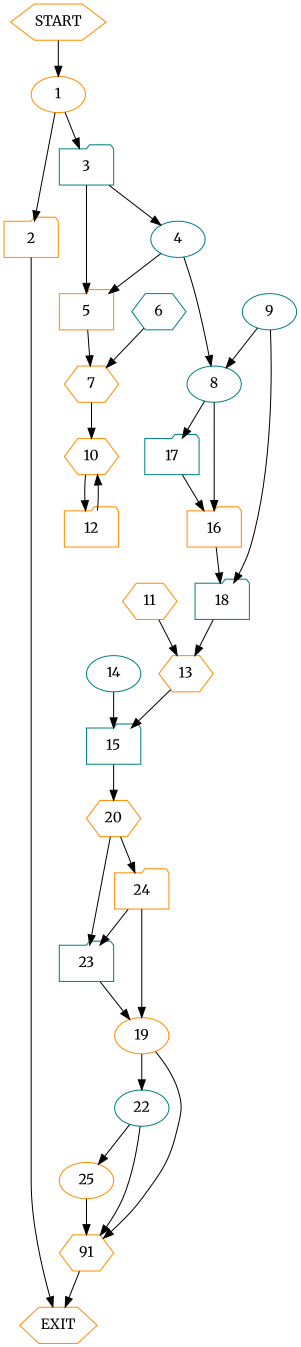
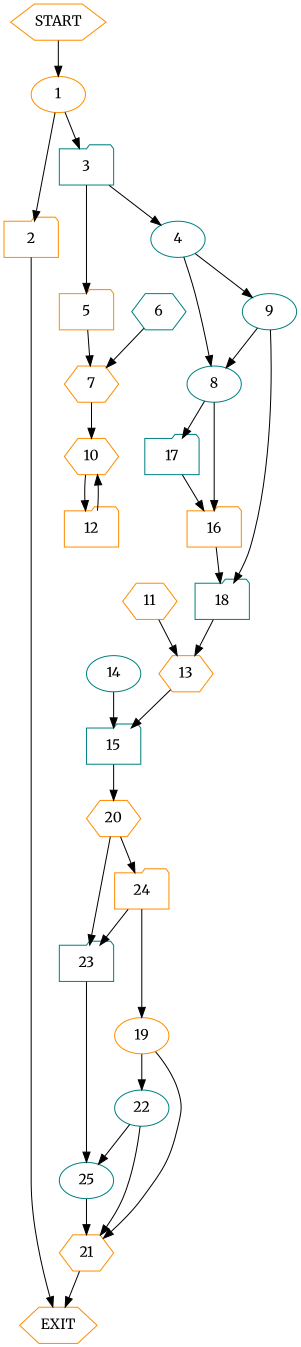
edge "4" -> "5": now "4" -> "9"
edge "23" -> "19": now "23" -> "25"
node "25": color darkorange -> teal
node "91": label "91" -> "21"
